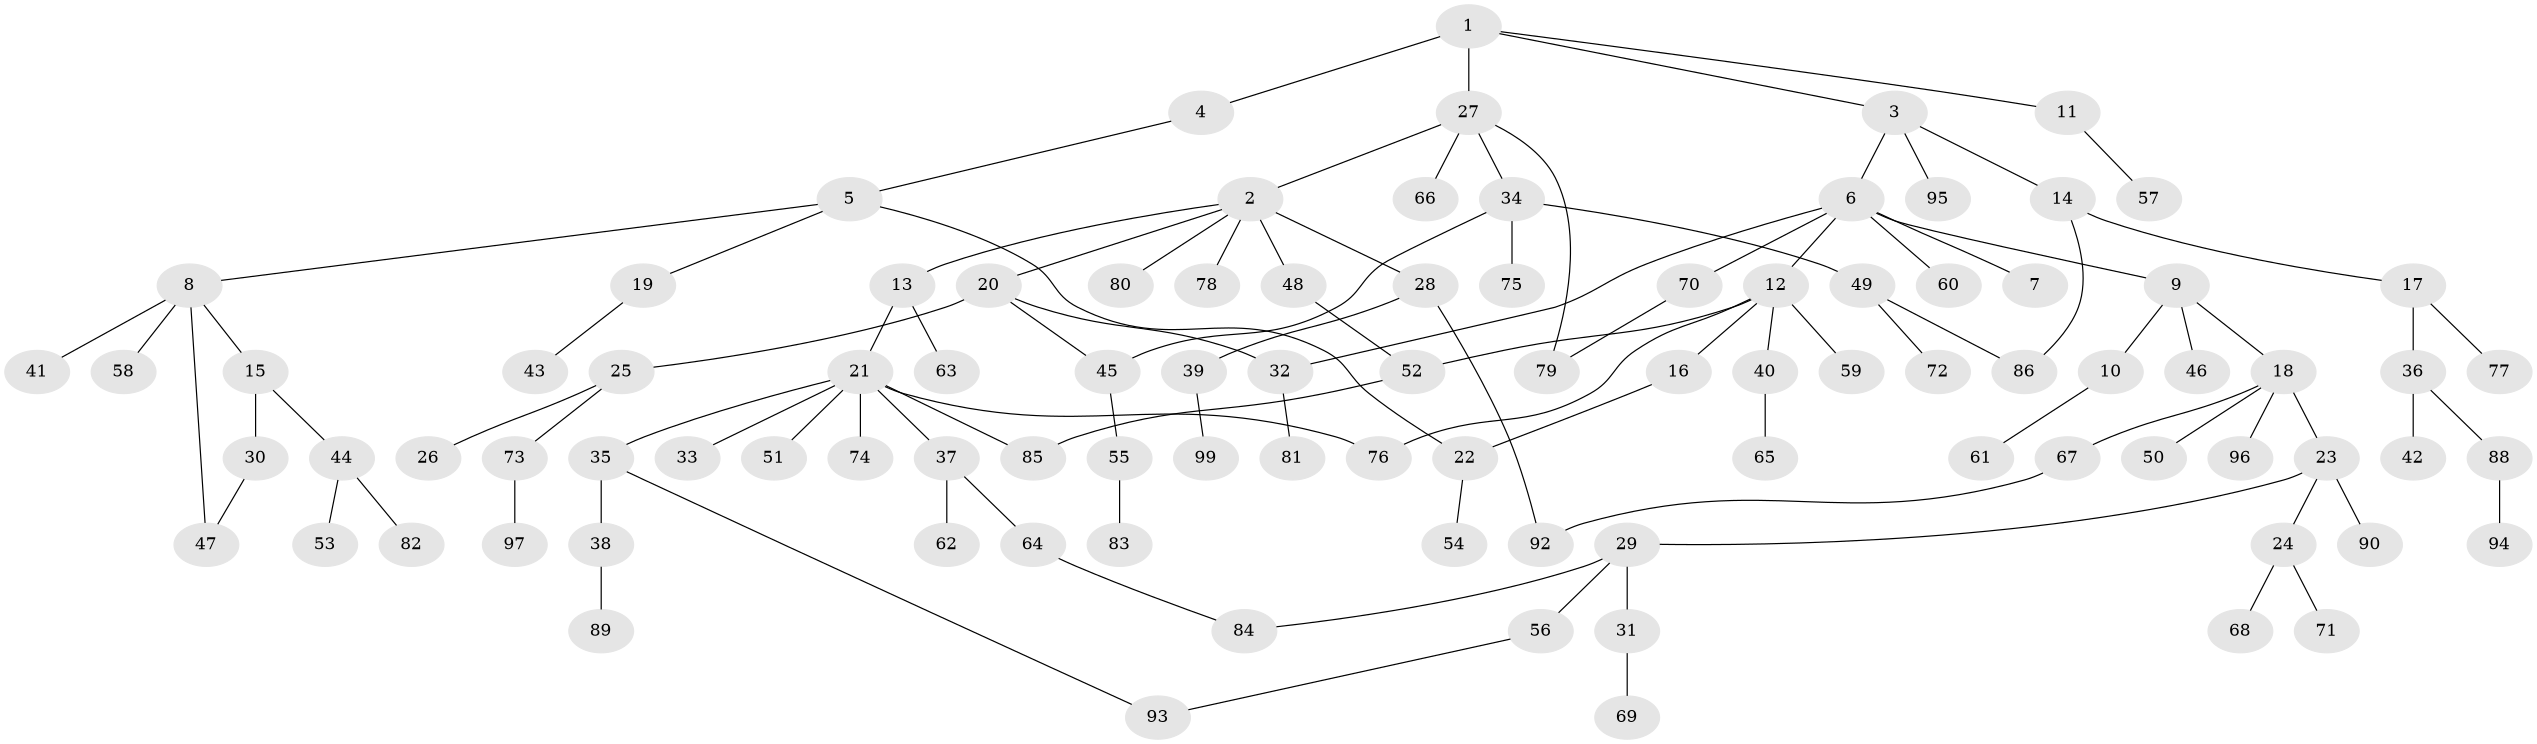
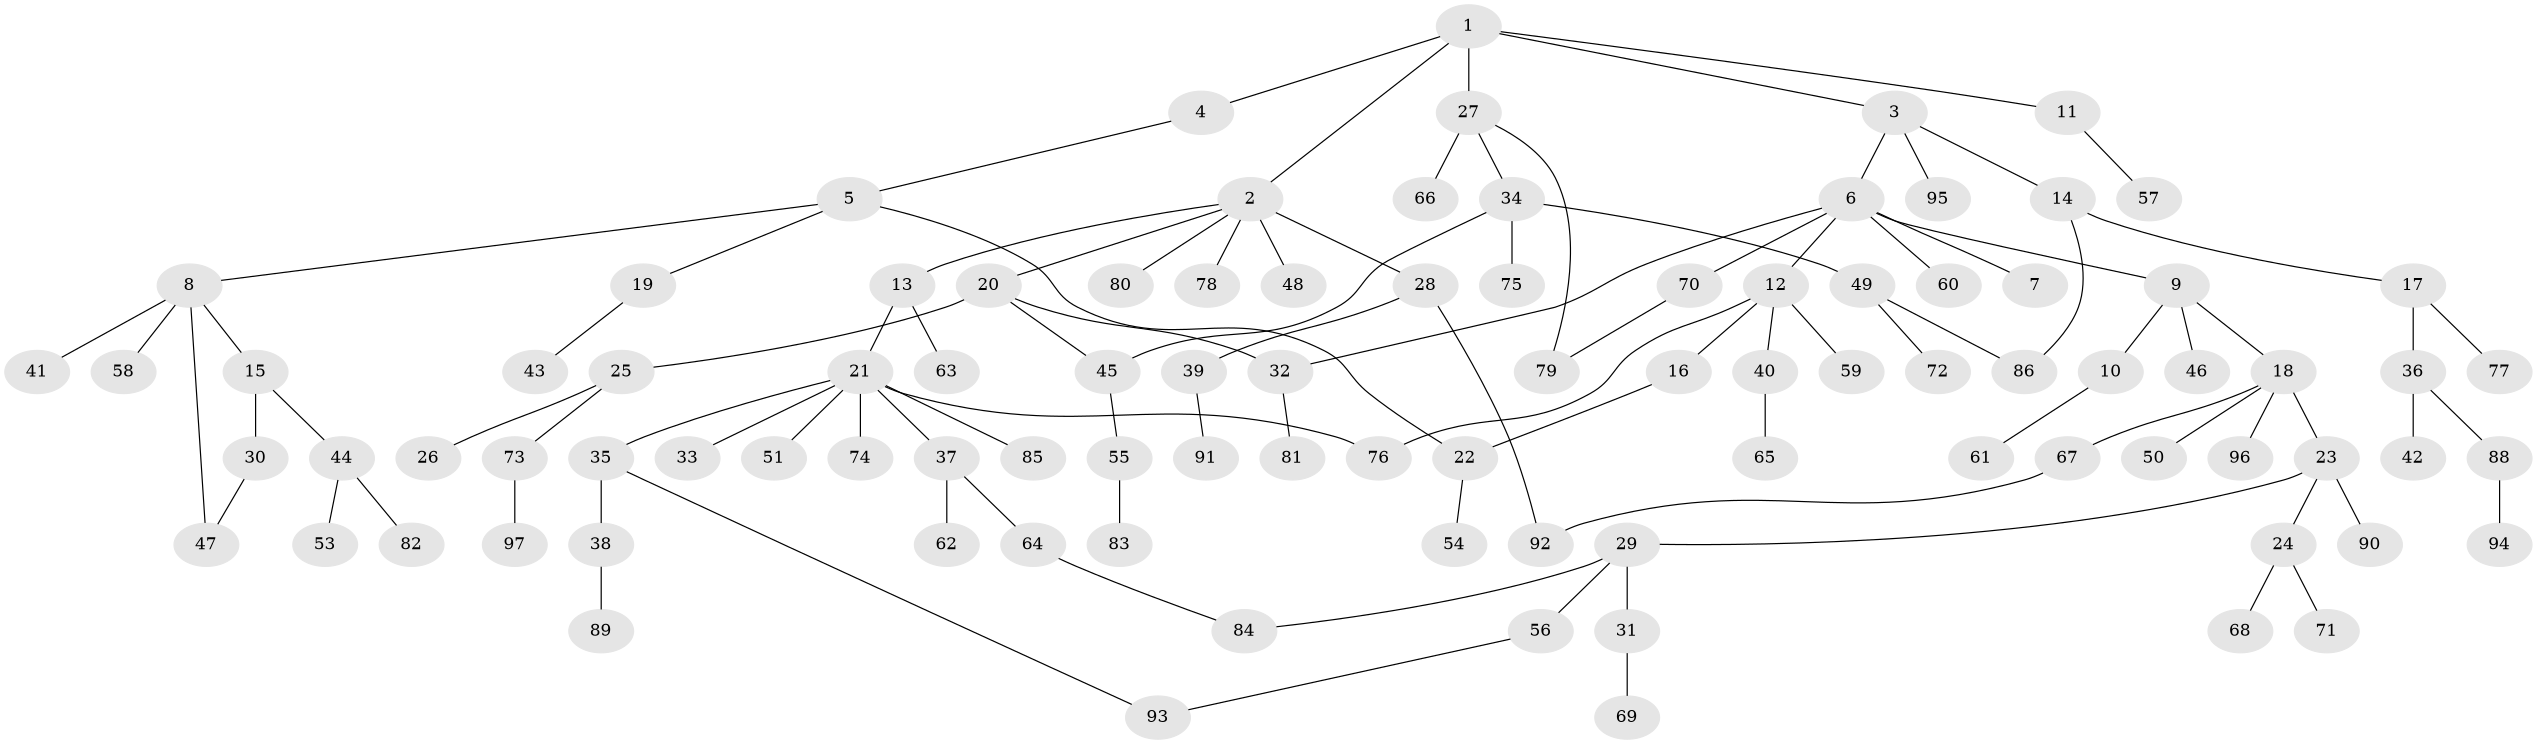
edge "27" -- "2": now "1" -- "2"
node "52": removed
node "99": label "99" -> "91"
